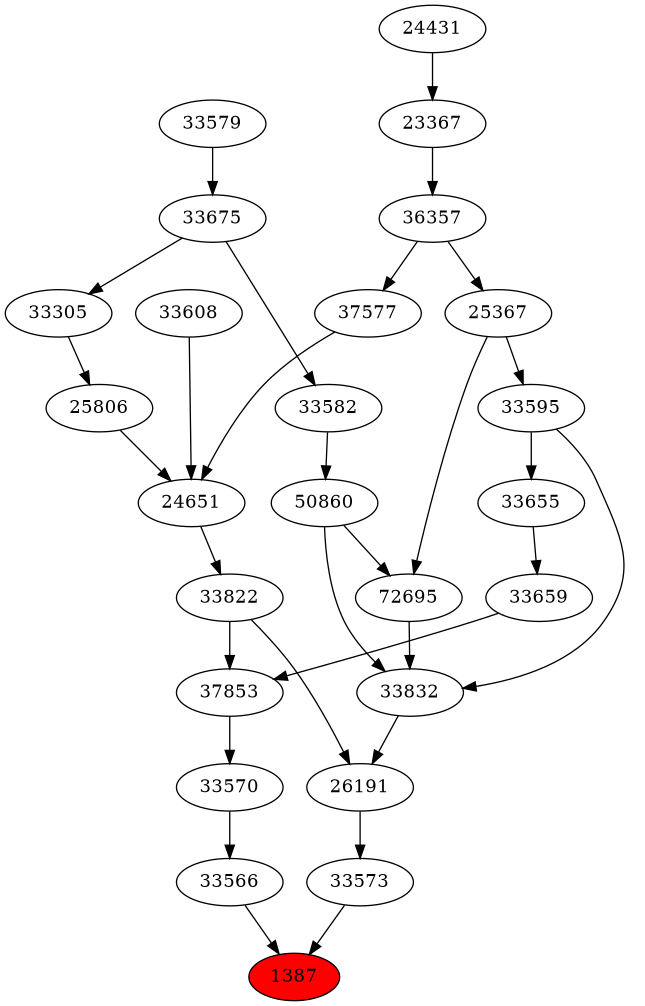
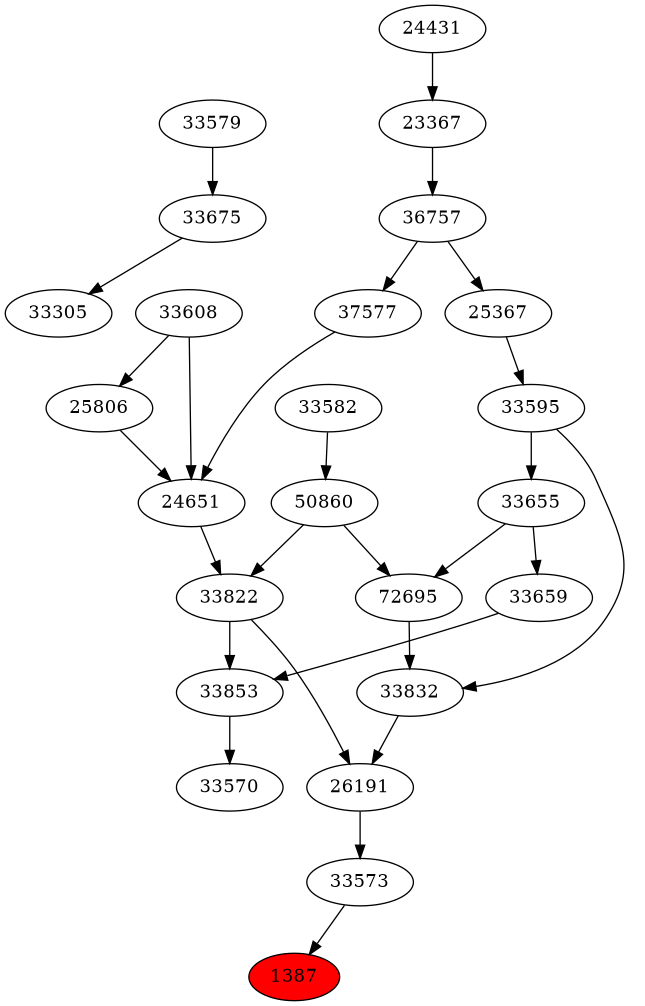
node "36357": label "36357" -> "36757"
edge "33675" -> "33582": removed
edge "33305" -> "25806": now "33608" -> "25806"
edge "25367" -> "72695": now "33655" -> "72695"
edge "50860" -> "33832": now "50860" -> "33822"
node "37853": label "37853" -> "33853"
node "33566": removed
